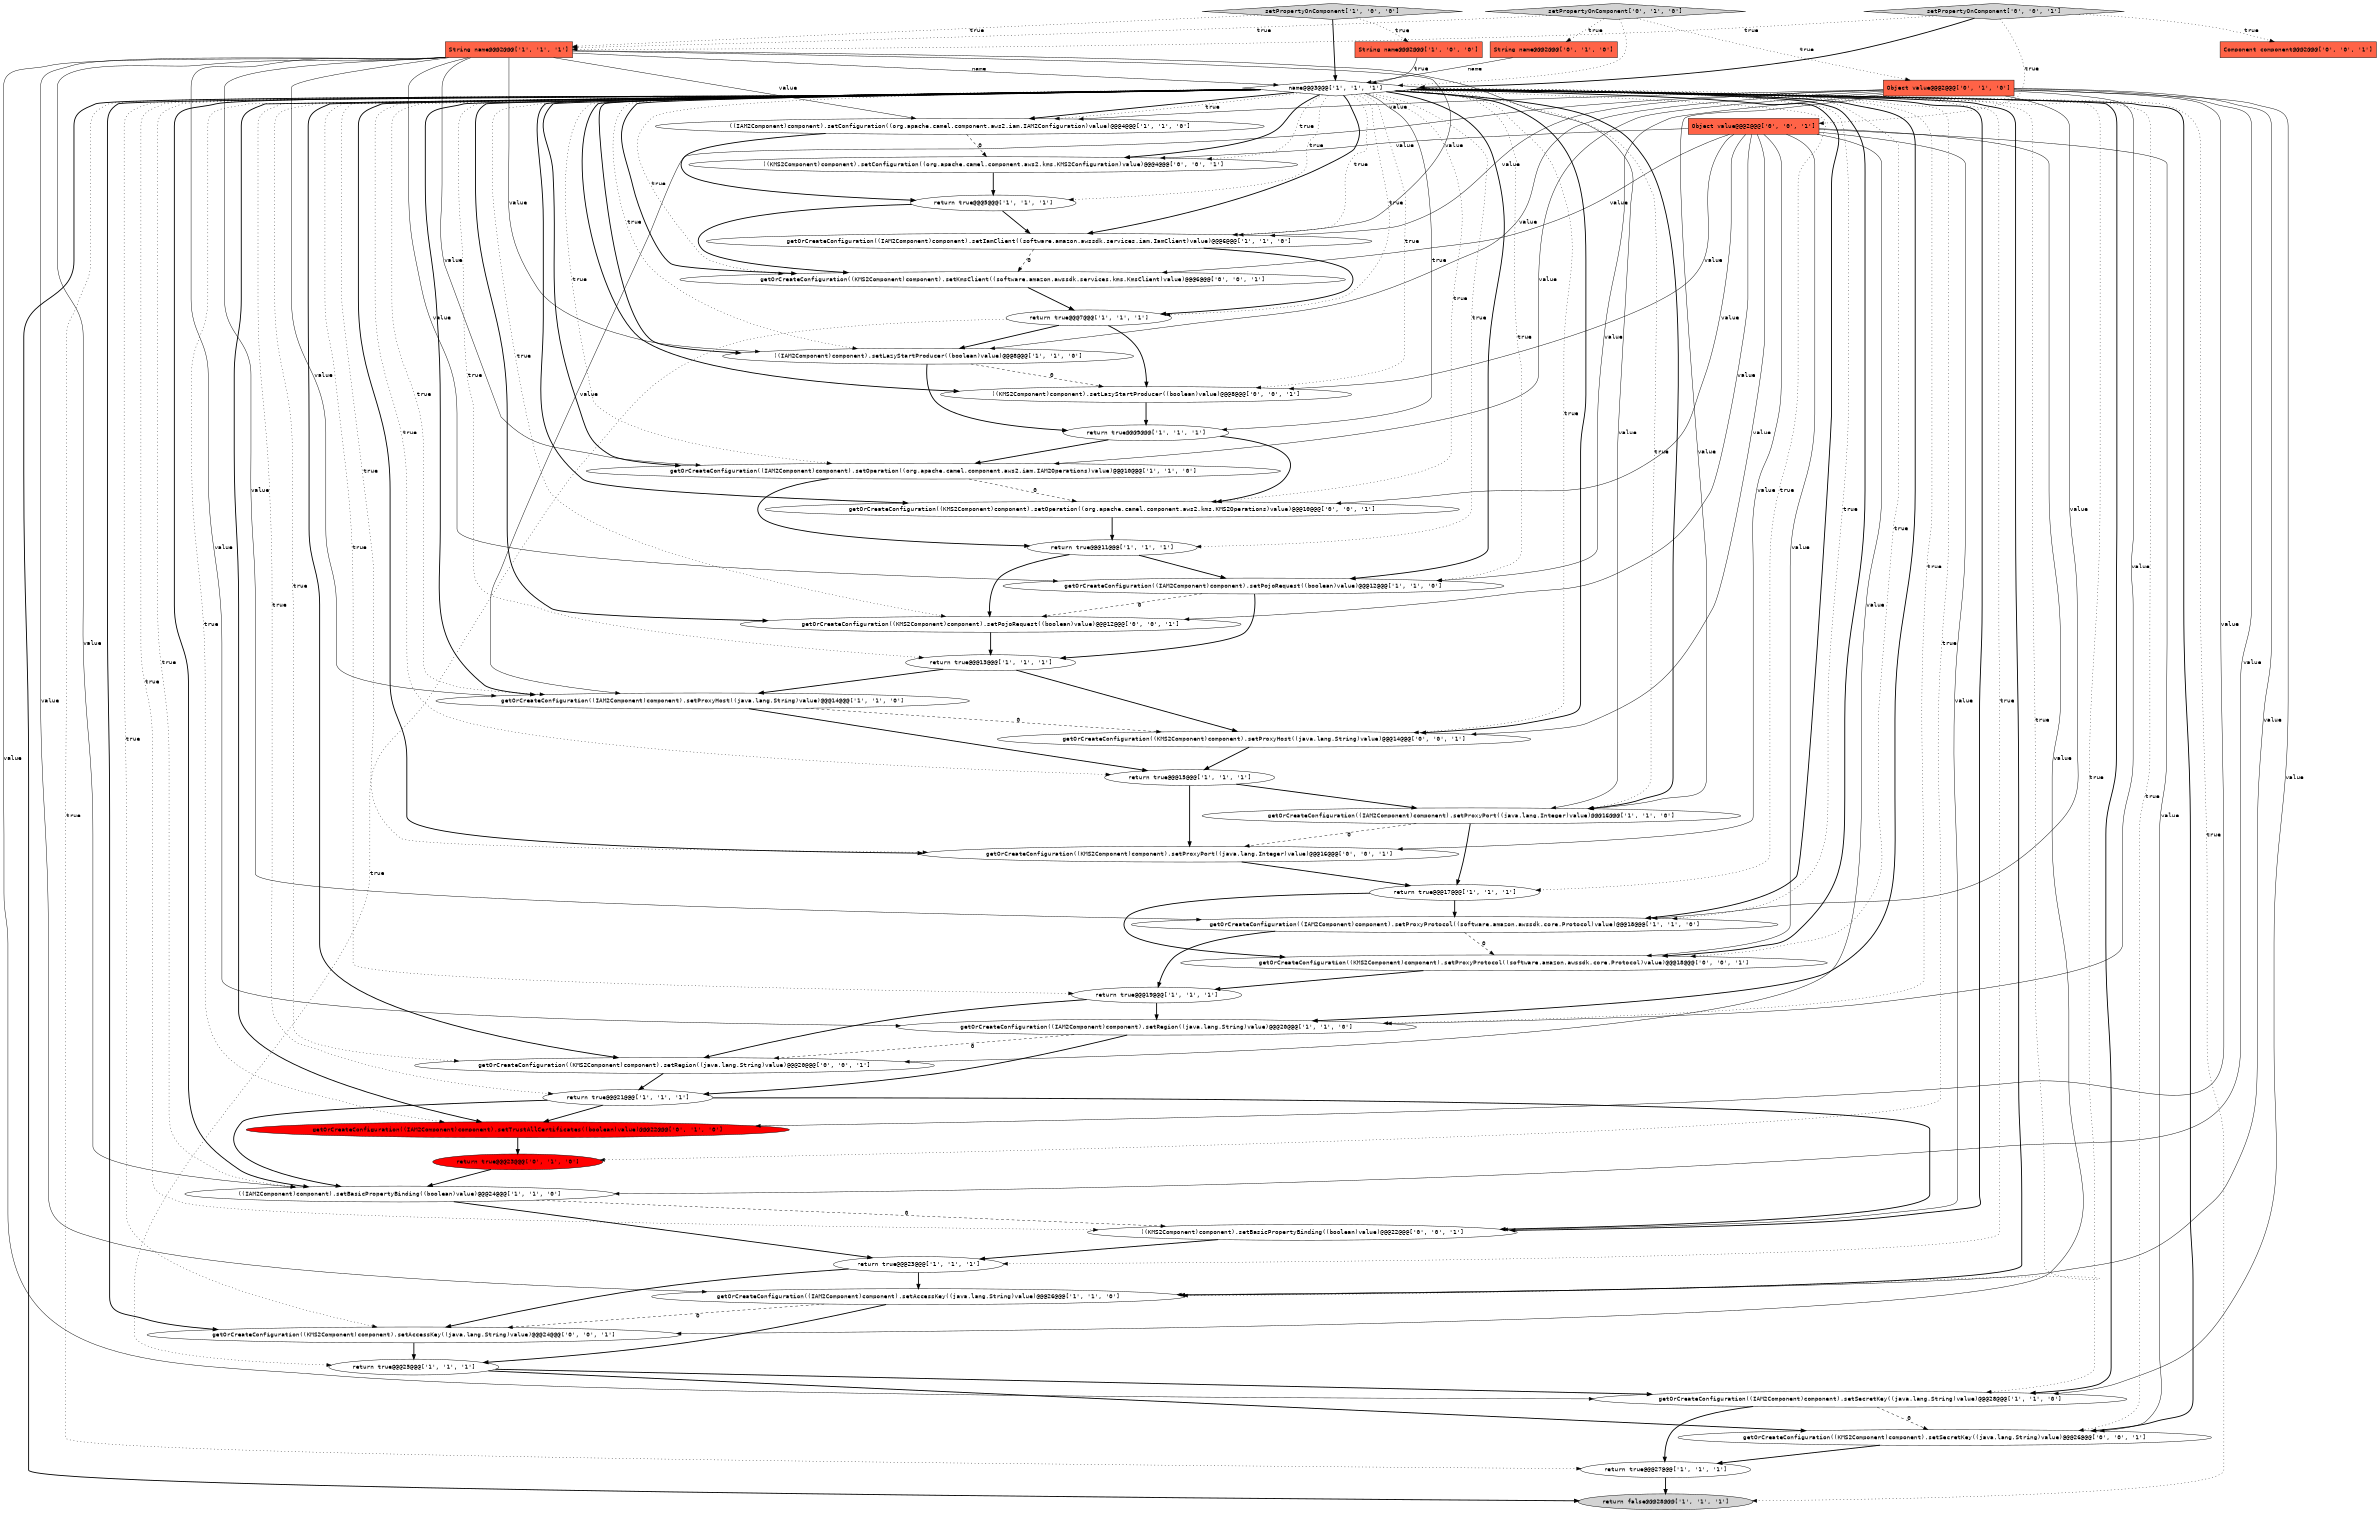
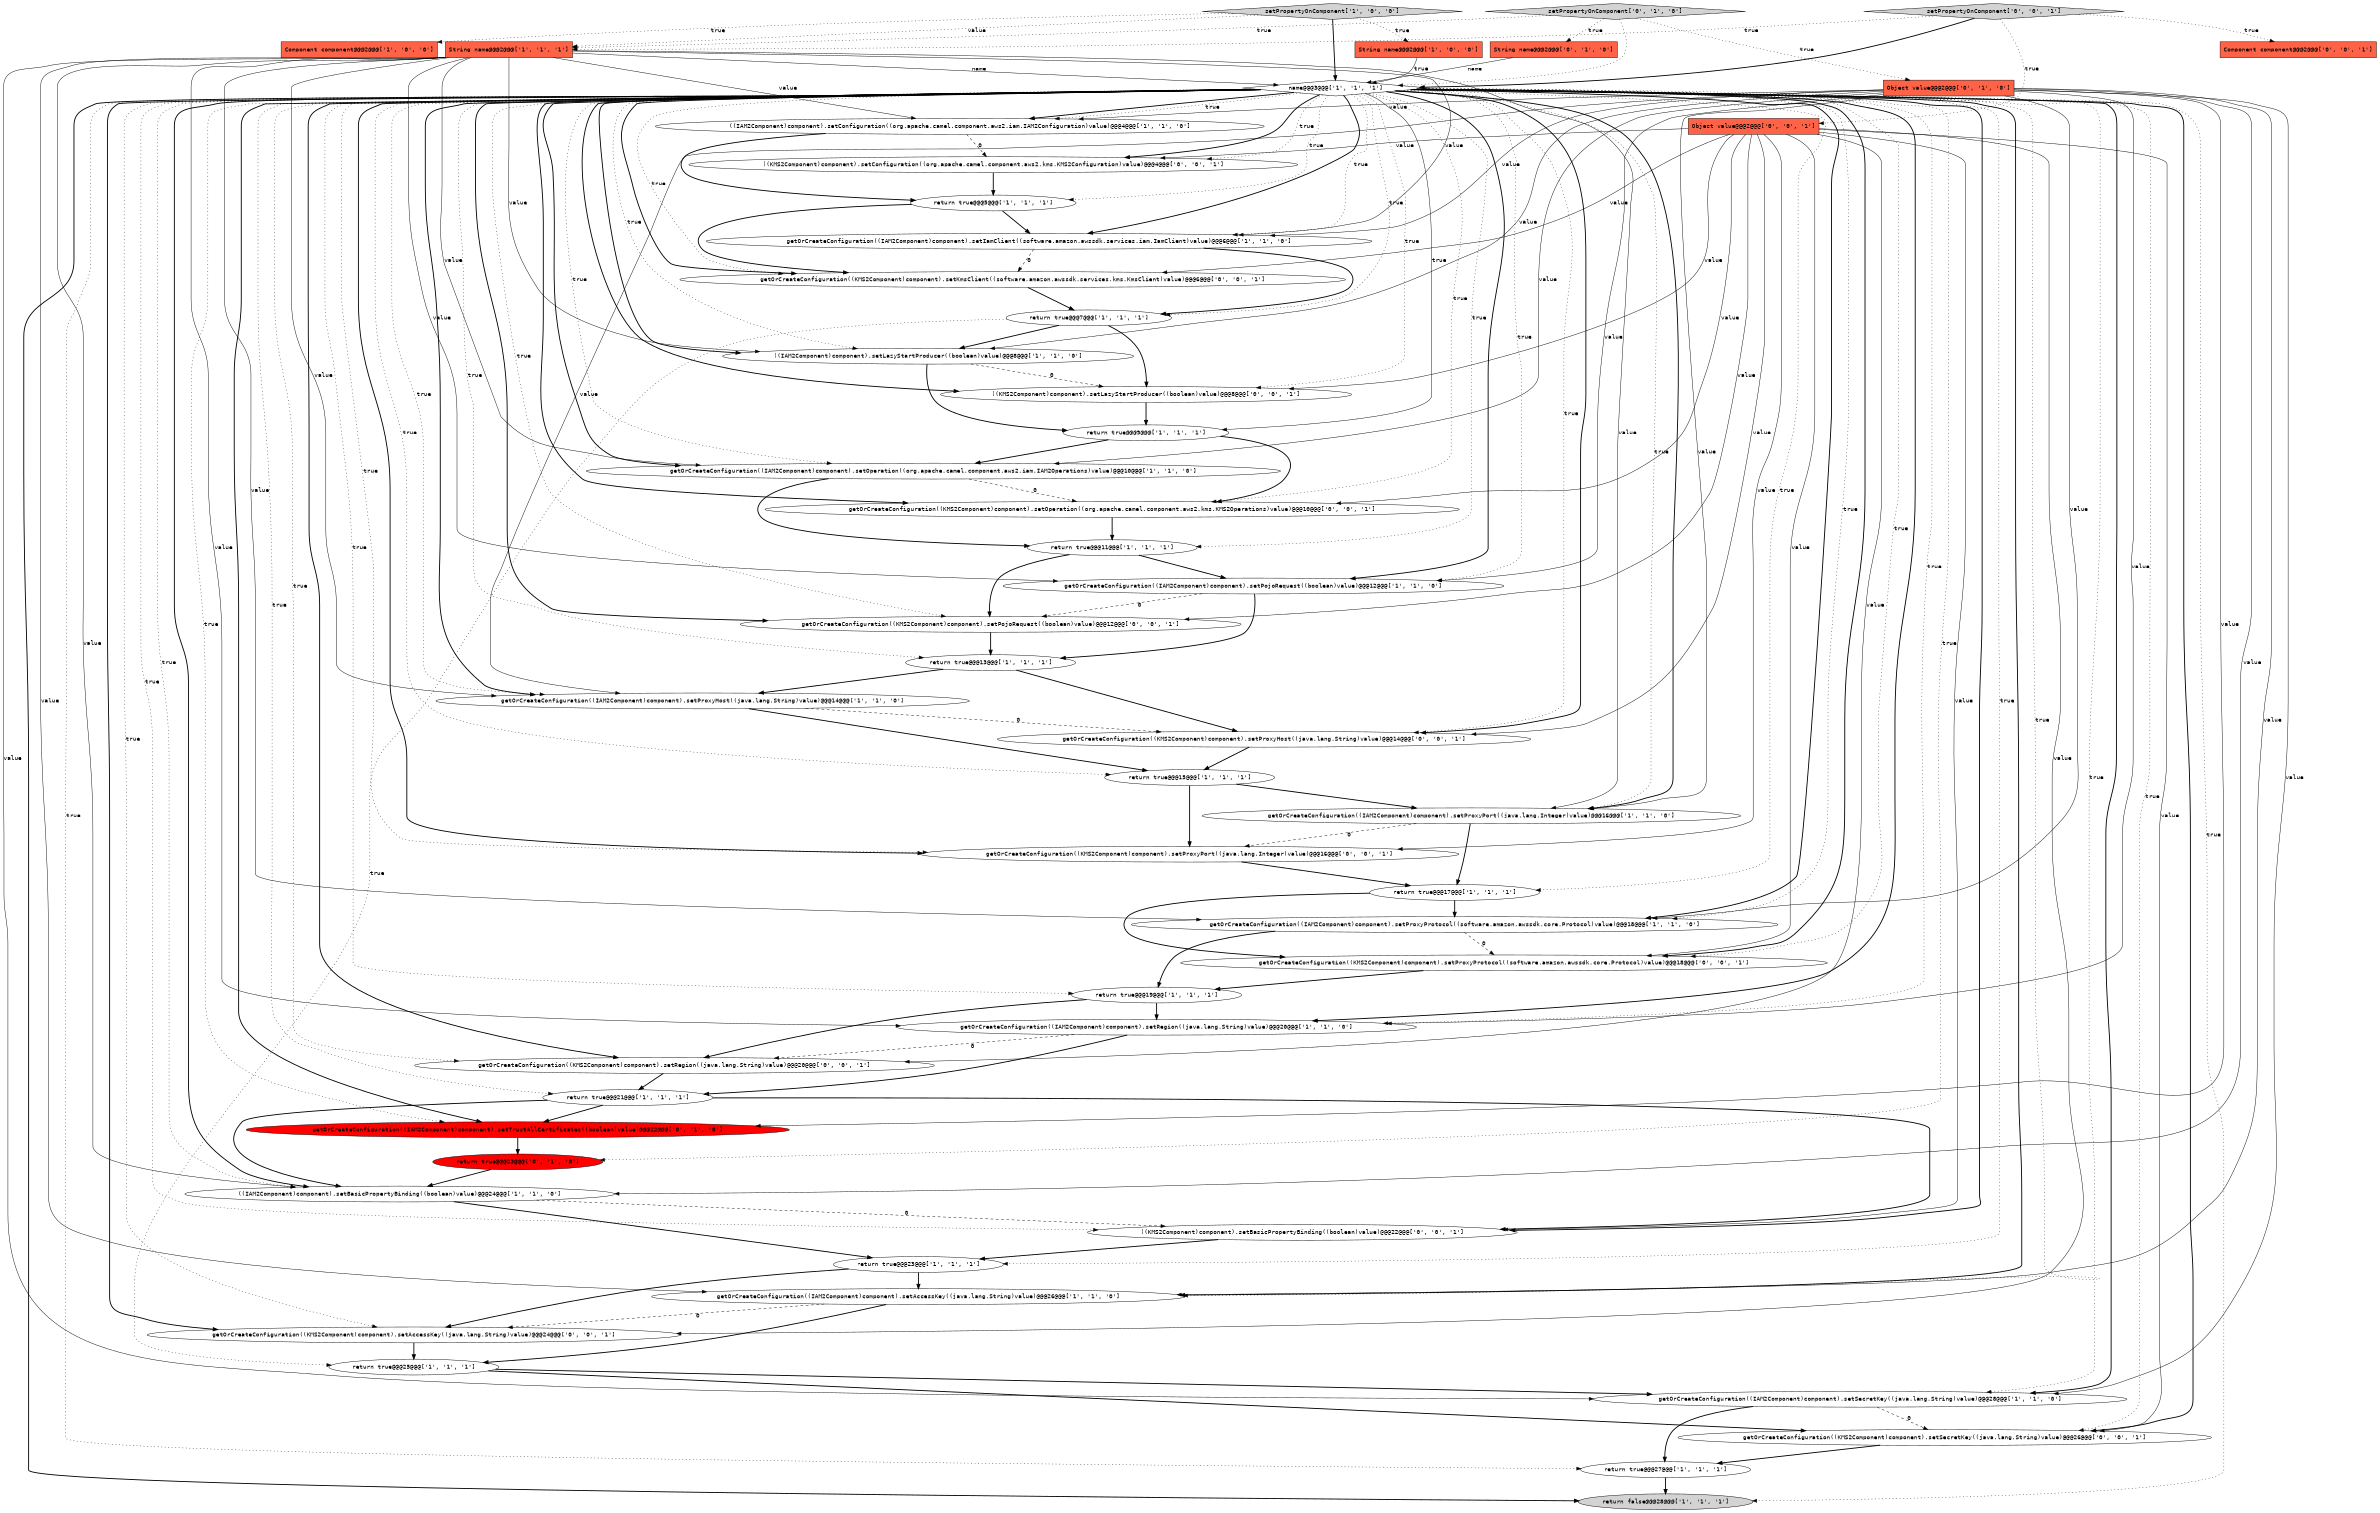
edge "setPropertyOnComponent['1', '0', '0']" -> "String name@@@2@@@['1', '1', '1']": label "true" -> "value"
node "Component component@@@2@@@['1', '0', '0']": added
